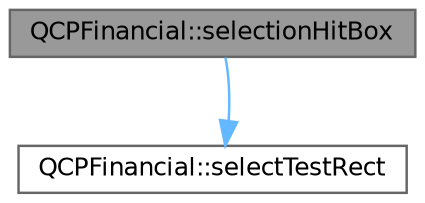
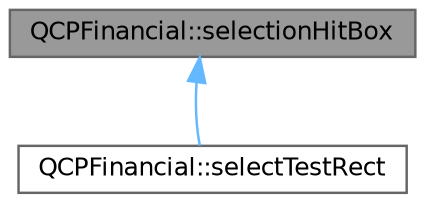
edge "QCPFinancial::selectionHitBox" -> "QCPFinancial::selectTestRect": reversed
